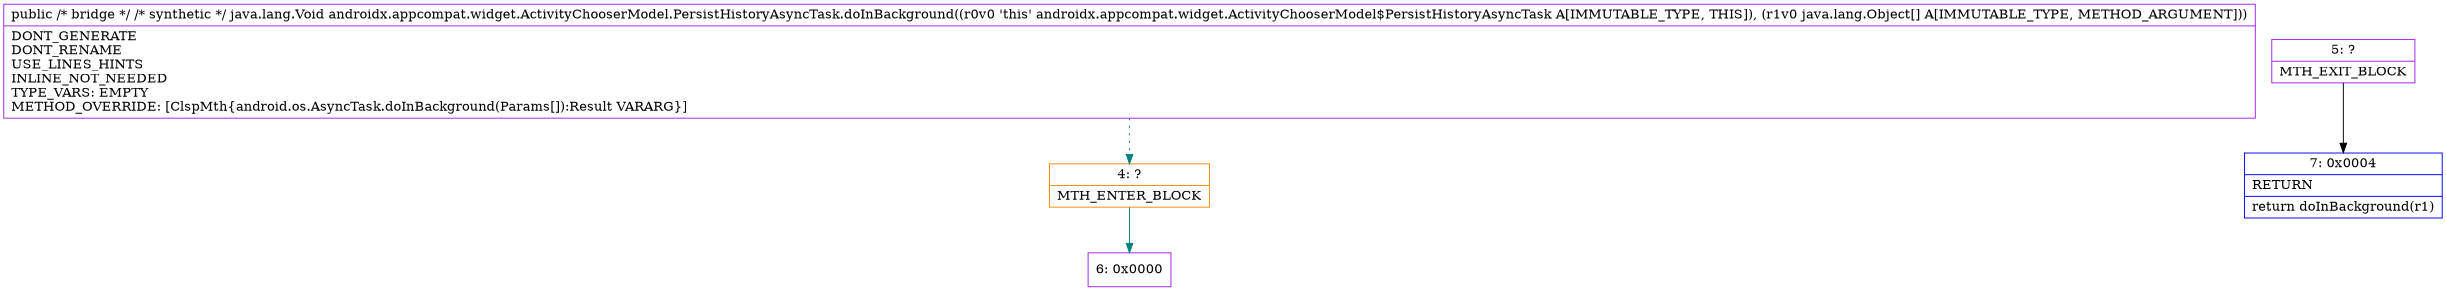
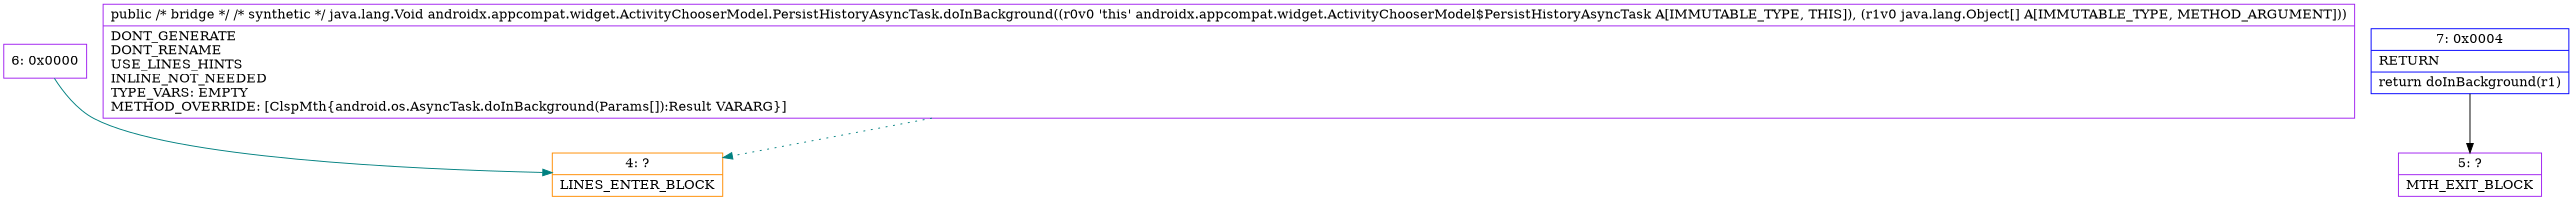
edge "5: ?" -> "7: 0x0004": reversed
node "4: ?": text "MTH_ENTER_BLOCK" -> "LINES_ENTER_BLOCK"
edge "4: ?" -> "6: 0x0000": reversed
